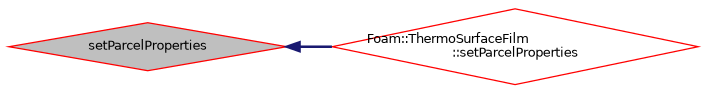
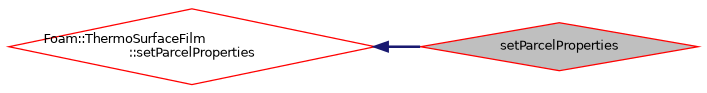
edge "Foam::ThermoSurfaceFilm ::setParcelProperties" -> "setParcelProperties": reversed
